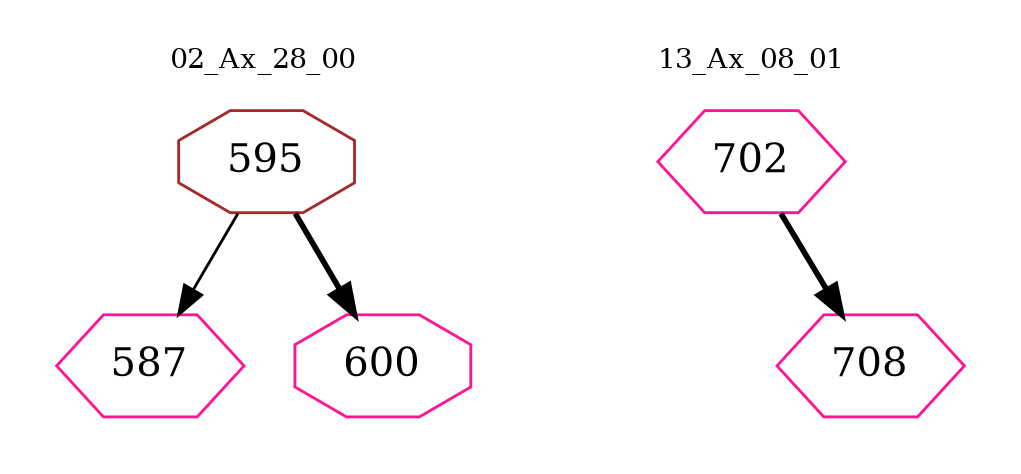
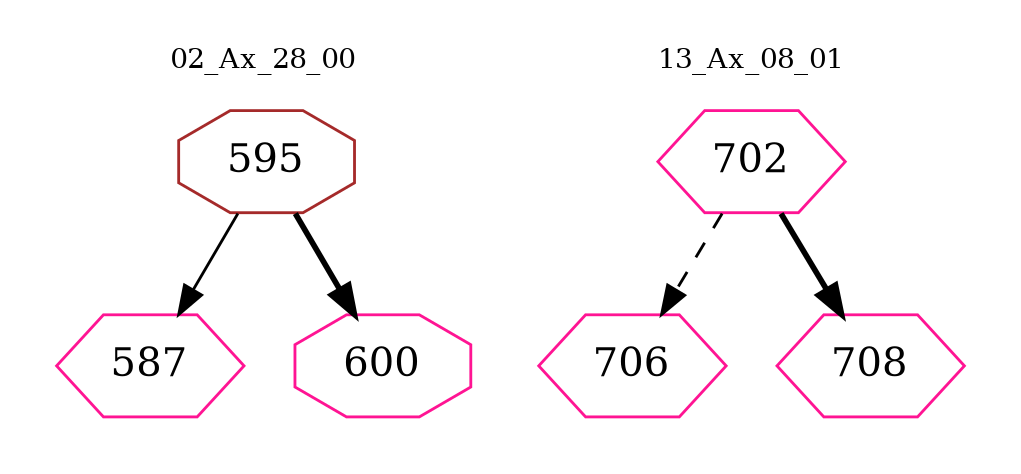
node "706": added
